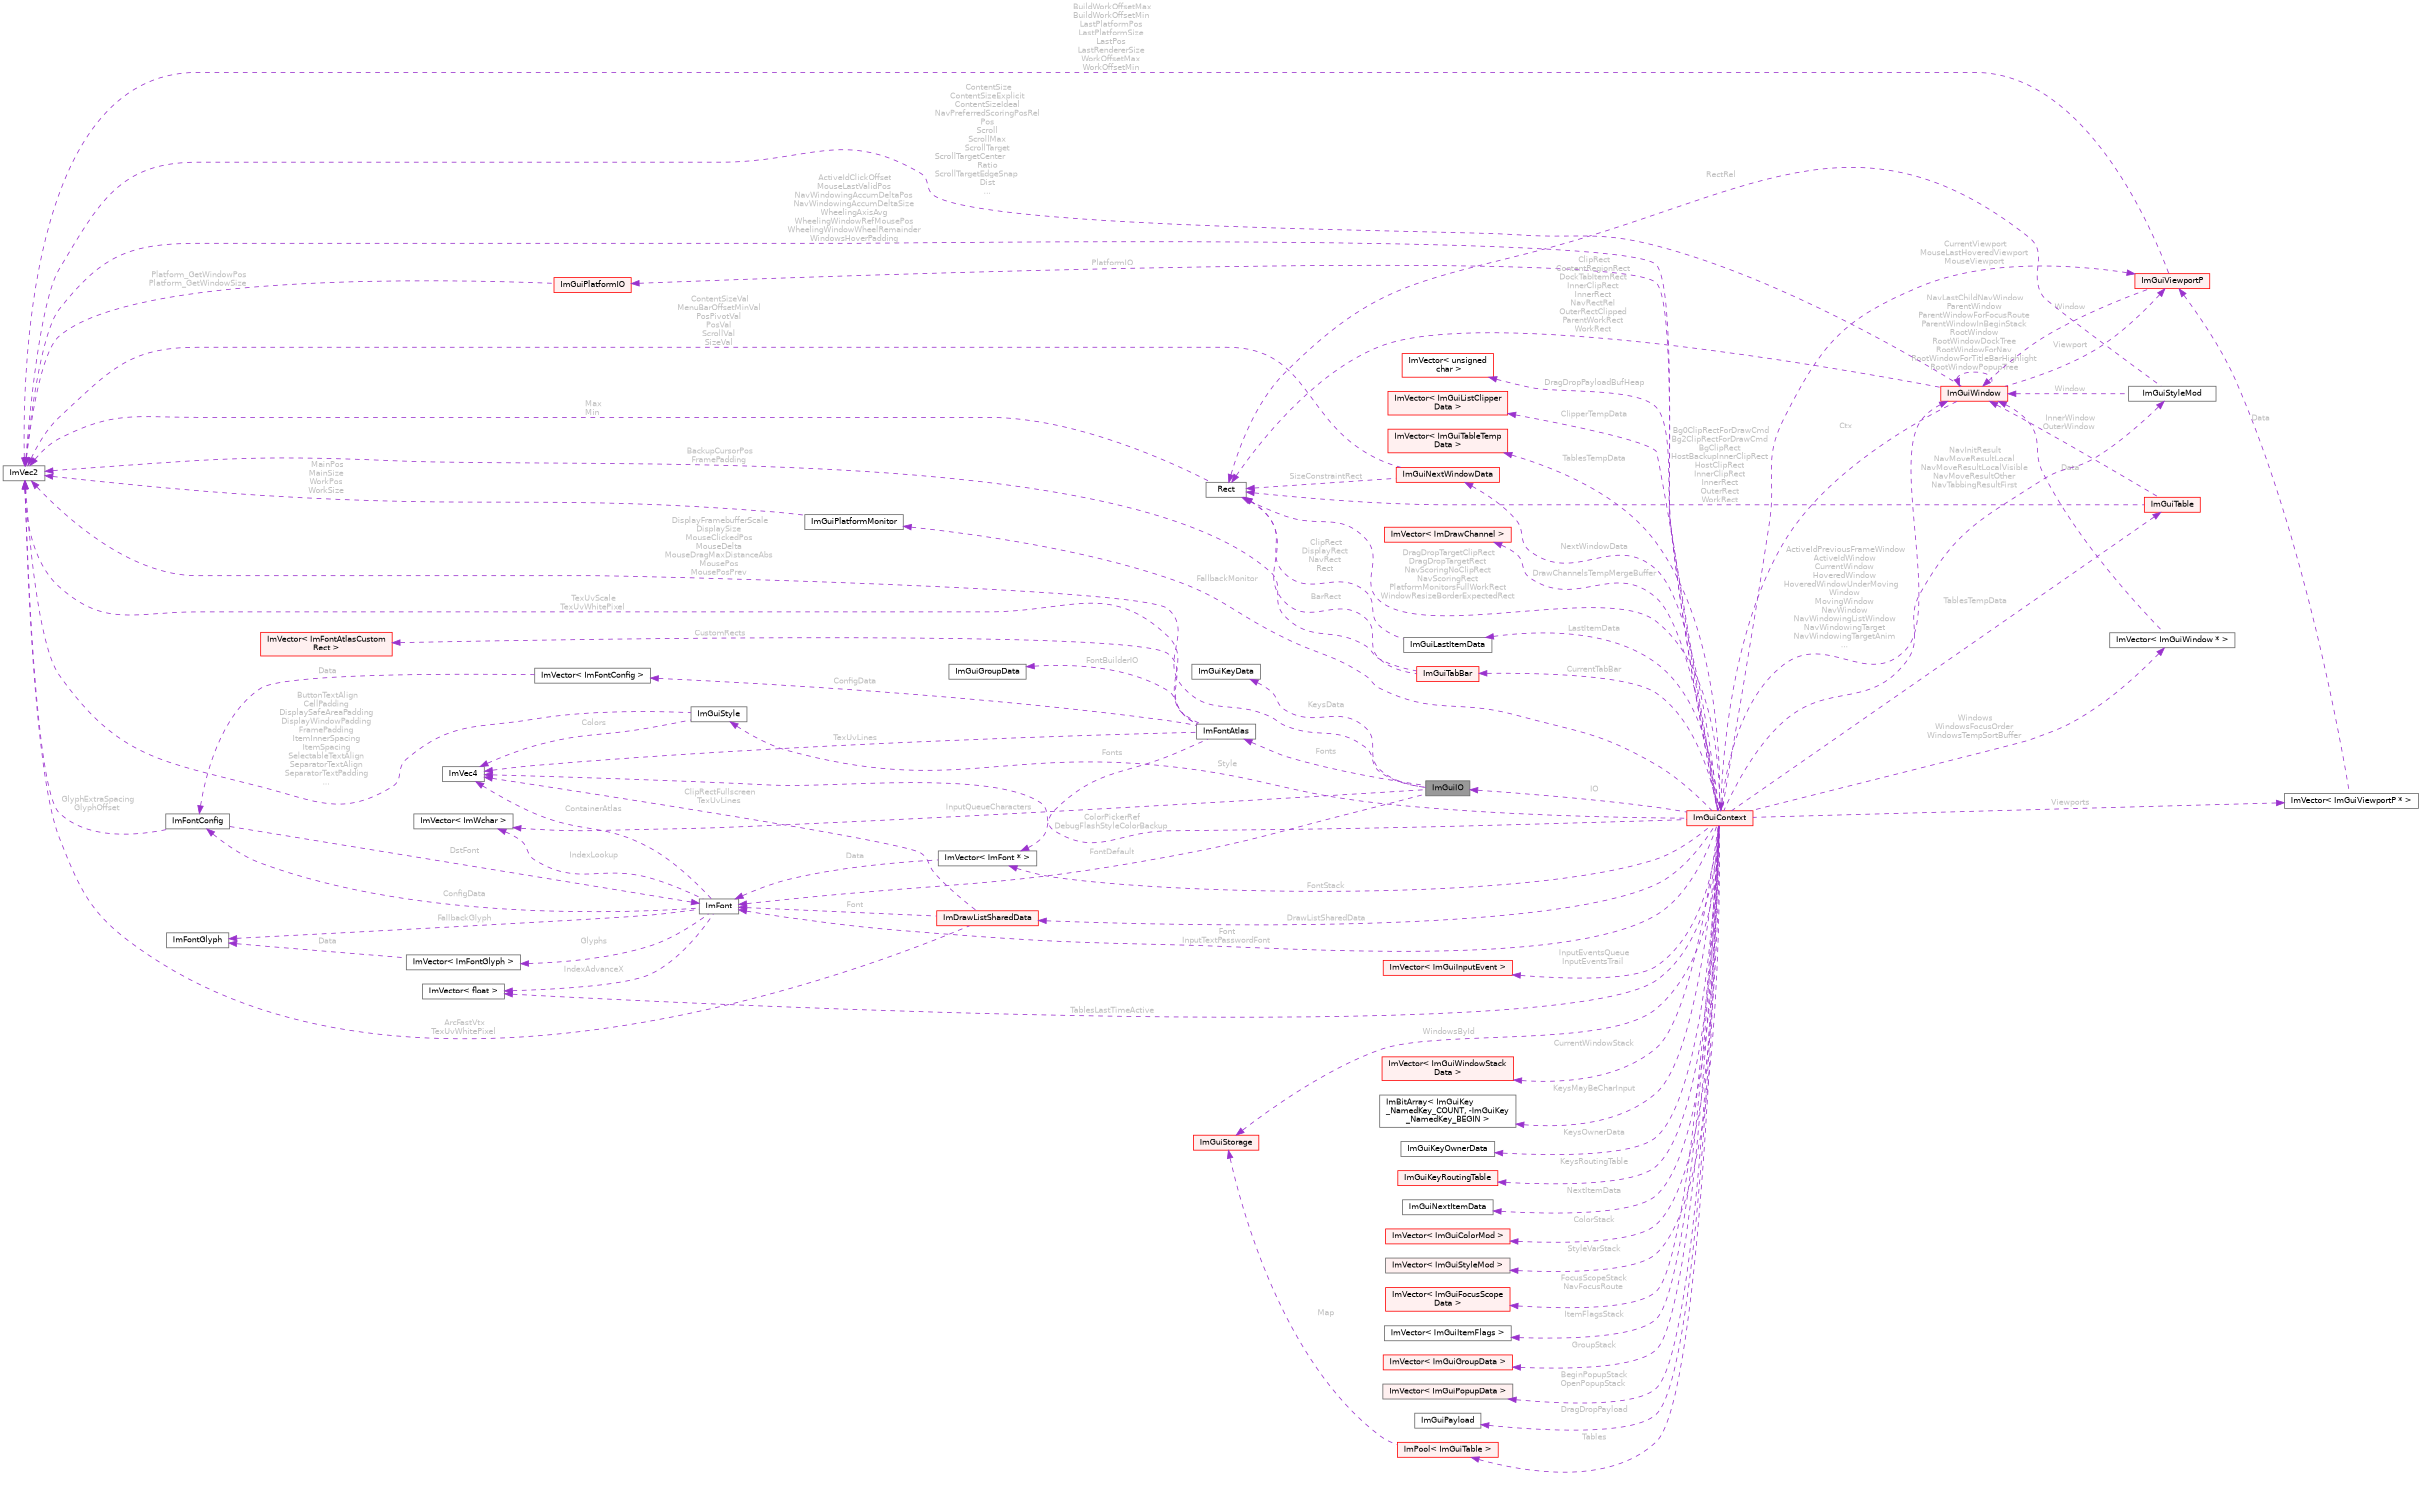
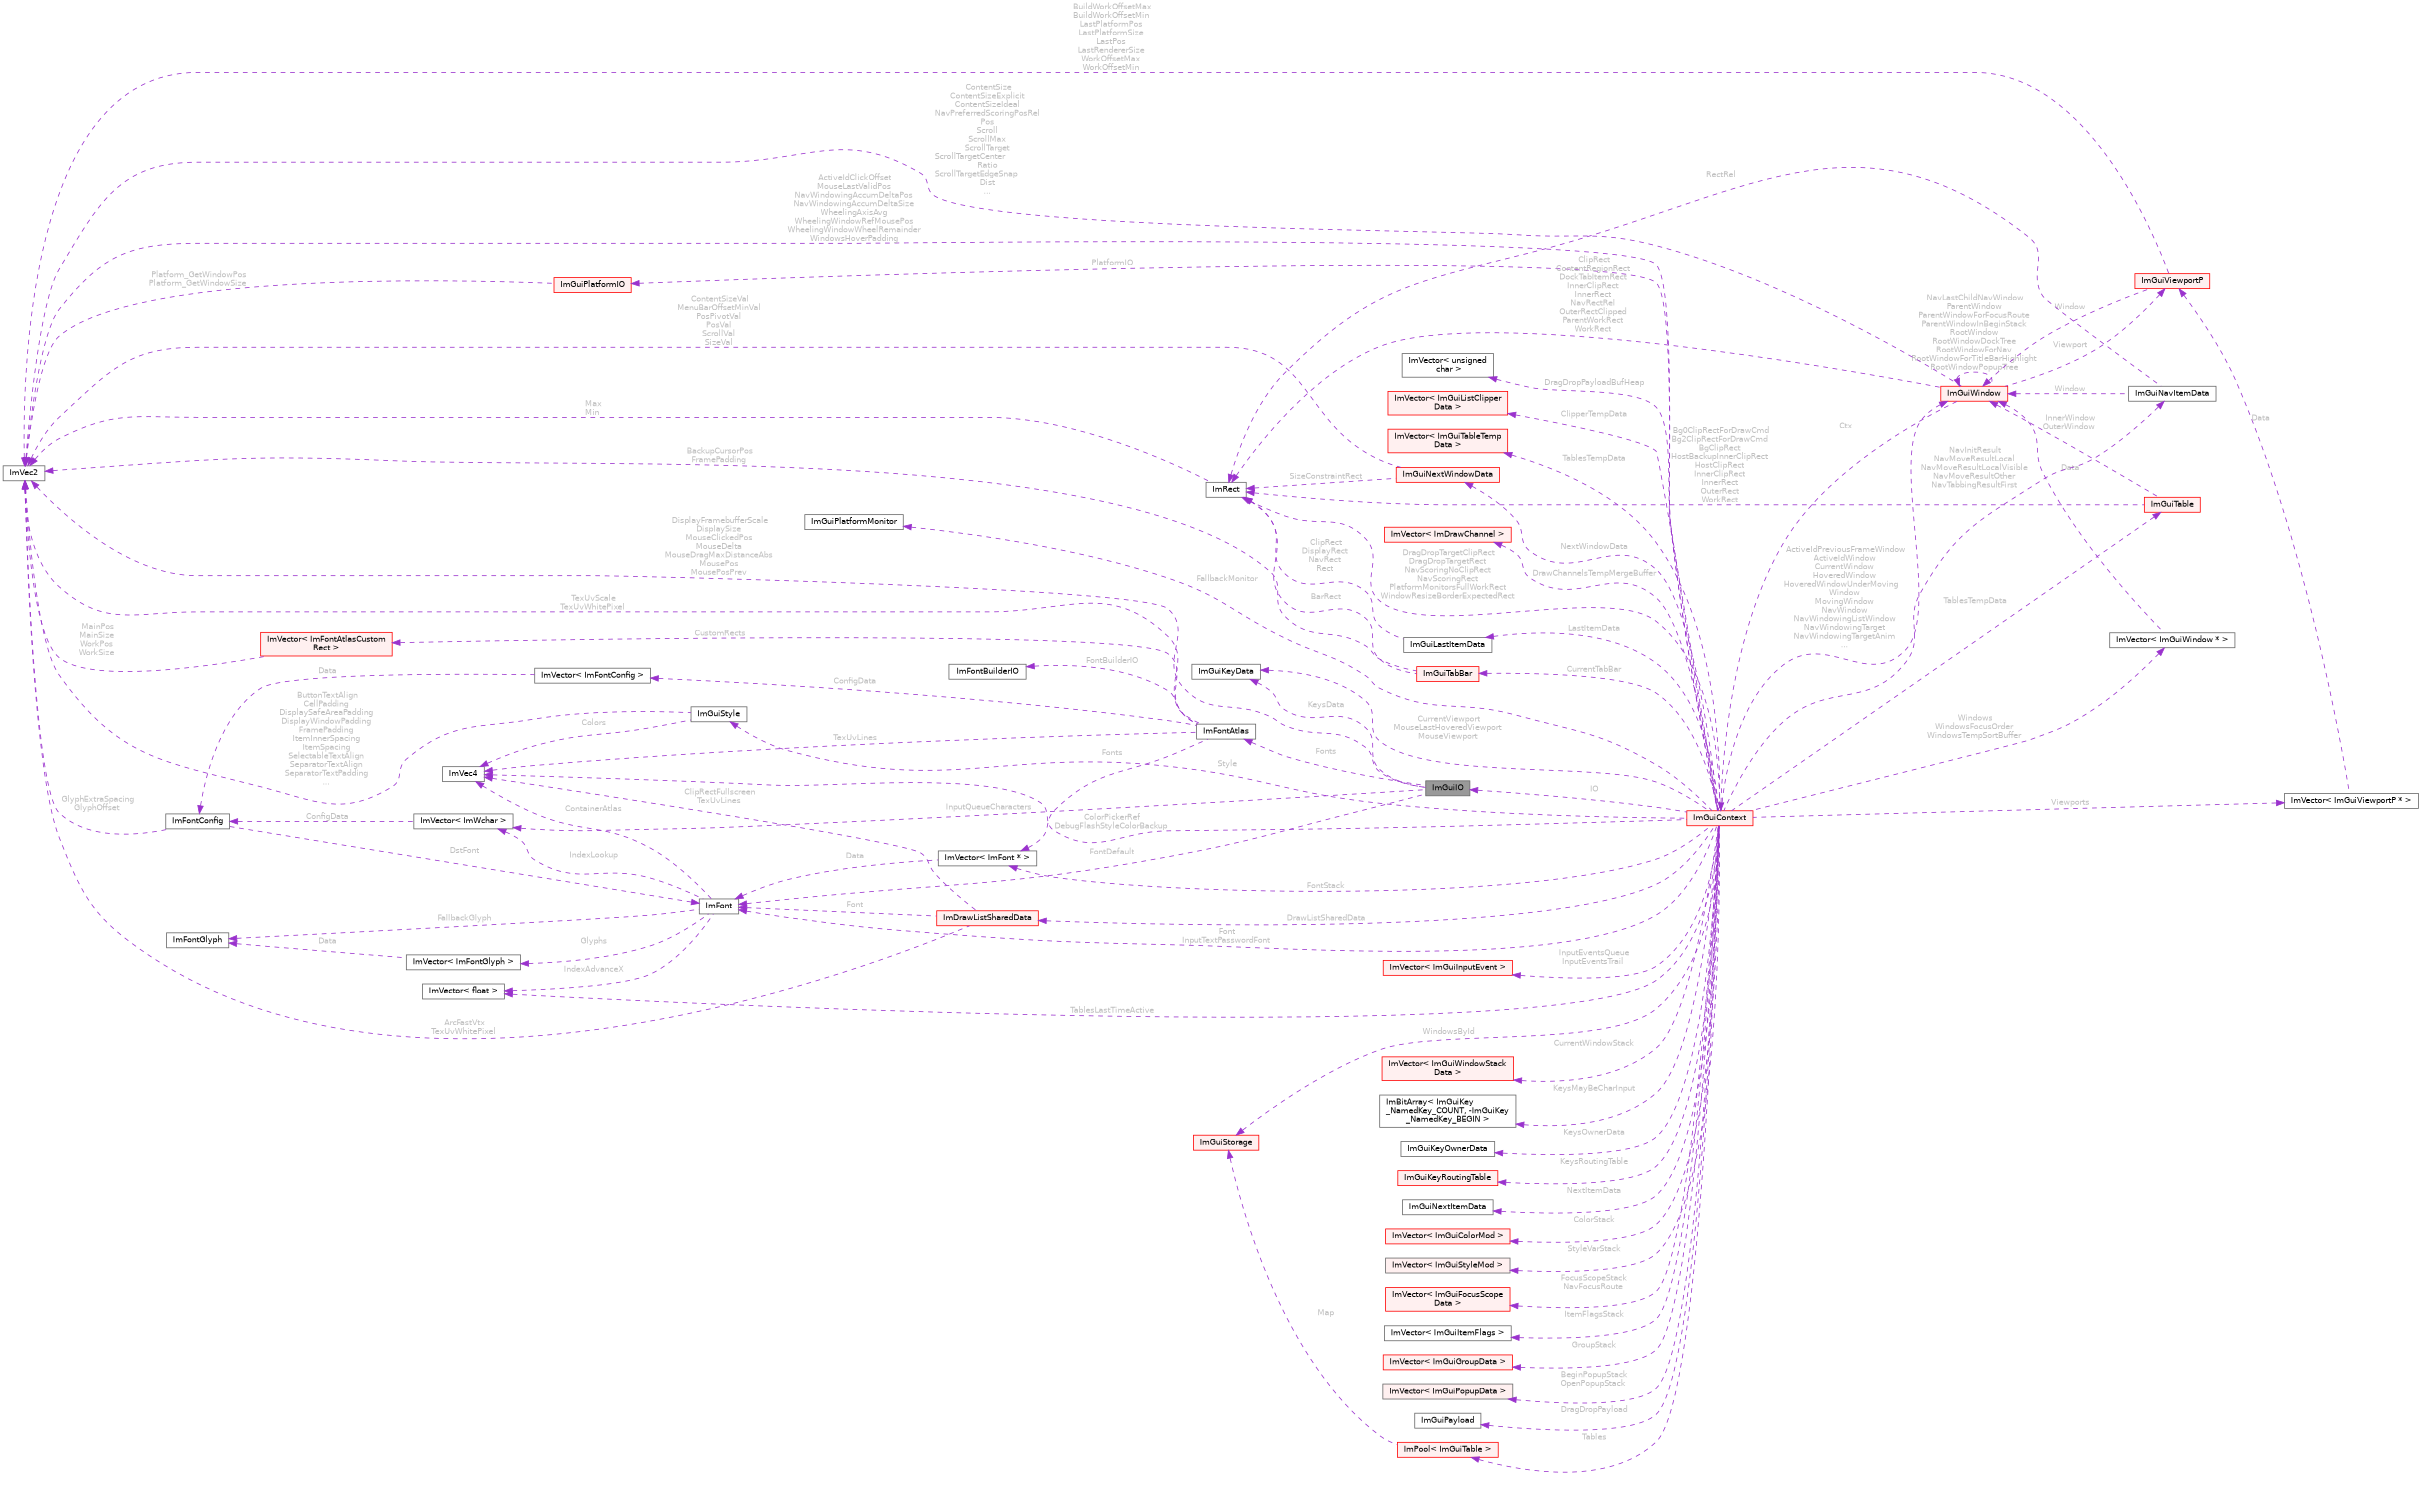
node "ImVector< unsigned char >": color red -> gray40
node "ImGuiStyleMod": label "ImGuiStyleMod" -> "ImGuiNavItemData"
edge "ImGuiContext" -> "ImGuiViewportP": now "ImGuiContext" -> "ImGuiKeyData"
node "Rect": label "Rect" -> "ImRect"
edge "ImGuiPlatformMonitor" -> "ImVec2": now "ImVector< ImFontAtlasCustom Rect >" -> "ImVec2"
node "ImGuiGroupData": label "ImGuiGroupData" -> "ImFontBuilderIO"
edge "ImFont" -> "ImFontConfig": now "ImVector< ImWchar >" -> "ImFontConfig"
